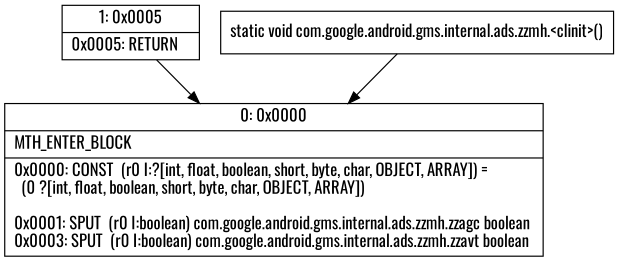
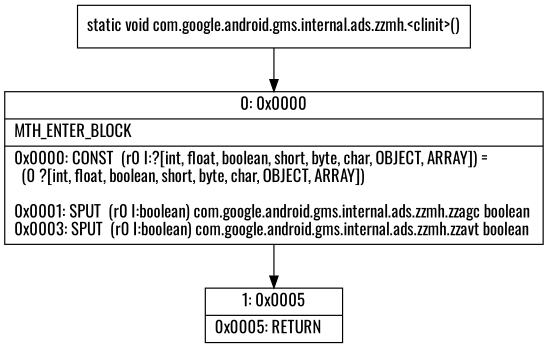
edge "1: 0x0005" -> "0: 0x0000": reversed
